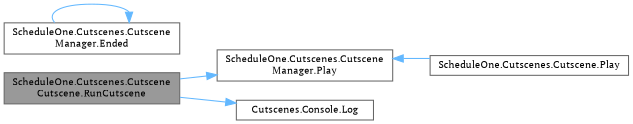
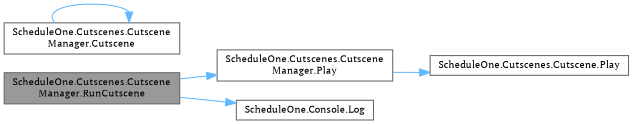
node "ScheduleOne.Cutscenes.Cutscene Manager.Ended": label "ScheduleOne.Cutscenes.Cutscene Manager.Ended" -> "ScheduleOne.Cutscenes.Cutscene Manager.Cutscene"
edge "ScheduleOne.Cutscenes.Cutscene.Play" -> "ScheduleOne.Cutscenes.Cutscene Manager.Play": reversed
node "ScheduleOne.Cutscenes.Cutscene Cutscene.RunCutscene": label "ScheduleOne.Cutscenes.Cutscene Cutscene.RunCutscene" -> "ScheduleOne.Cutscenes.Cutscene Manager.RunCutscene"
node "Cutscenes.Console.Log": label "Cutscenes.Console.Log" -> "ScheduleOne.Console.Log"
